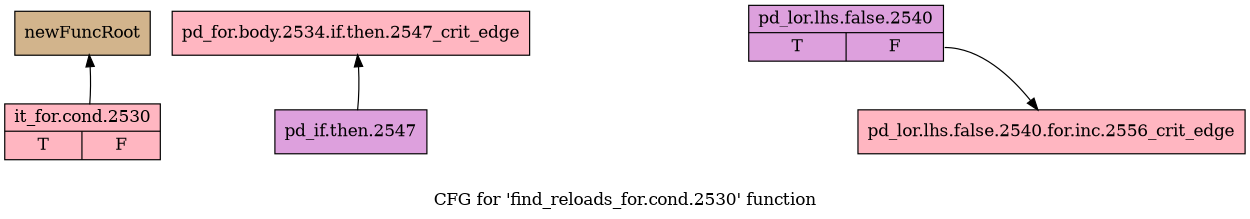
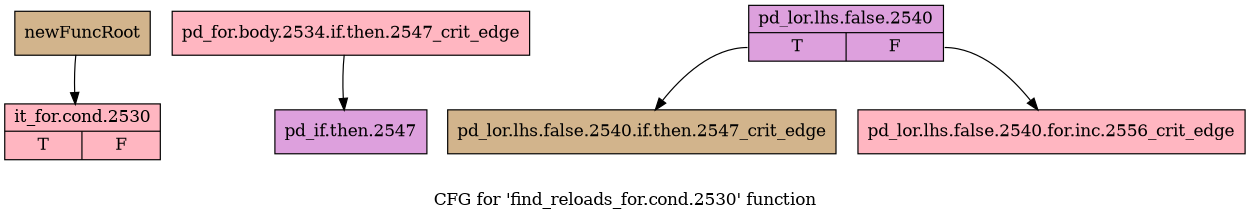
edge "it_for.cond.2530" -> "newFuncRoot": reversed
edge "pd_if.then.2547" -> "pd_for.body.2534.if.then.2547_crit_edge": reversed
node "pd_lor.lhs.false.2540.if.then.2547_crit_edge": added
